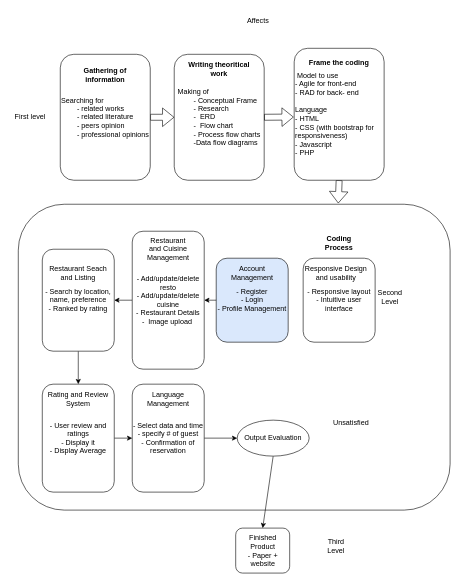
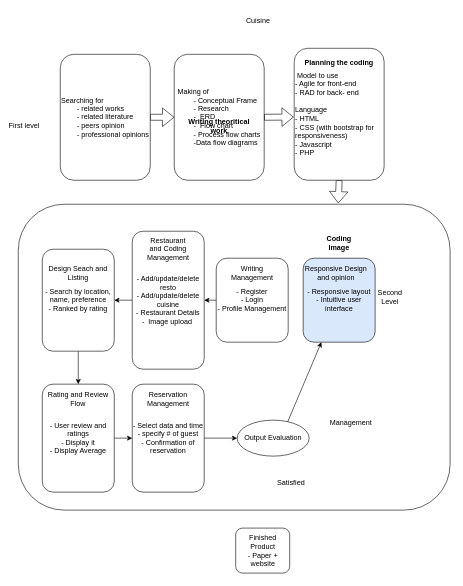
node "Affects": label "Affects" -> "Cuisine"
node "Frame the coding": label "Frame the coding" -> "Planning the coding"
node "Writing theoritical work": moved (219, 69) -> (219, 126)
node "Gathering of information": removed
node "First level": moved (30, 117) -> (24, 126)
node "Coding Process": label "Coding Process" -> "Coding Image"
node "Restaurant and Cuisine Management": label "Restaurant and Cuisine Management" -> "Restaurant and Coding Management"
node "Restaurant Seach and Listing": label "Restaurant Seach and Listing" -> "Design Seach and Listing"
node "Account Management": label "Account Management" -> "Writing Management"
node "Responsive Design and usability": label "Responsive Design and usability" -> "Responsive Design and opinion"
node "- Register - Login - Profile Management": fillcolor #dae8fc -> #ffffff
node "- Responsive layout - Intuitive user interface": fillcolor #ffffff -> #dae8fc
node "Rating and Review System": label "Rating and Review System" -> "Rating and Review Flow"
node "Language Management": label "Language Management" -> "Reservation Management"
node "Unsatisfied": label "Unsatisfied" -> "Management"
node "Satisfied": added
edge "Output Evaluation" -> "Finished Product - Paper + website": now "Output Evaluation" -> "- Responsive layout - Intuitive user interface"
node "Third Level": removed
